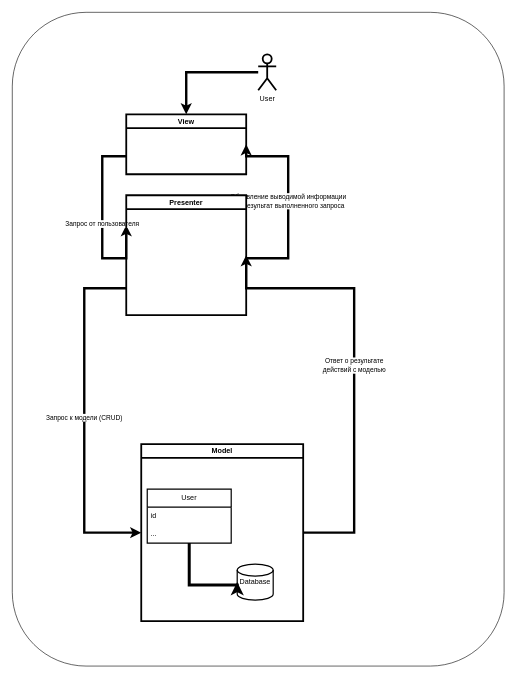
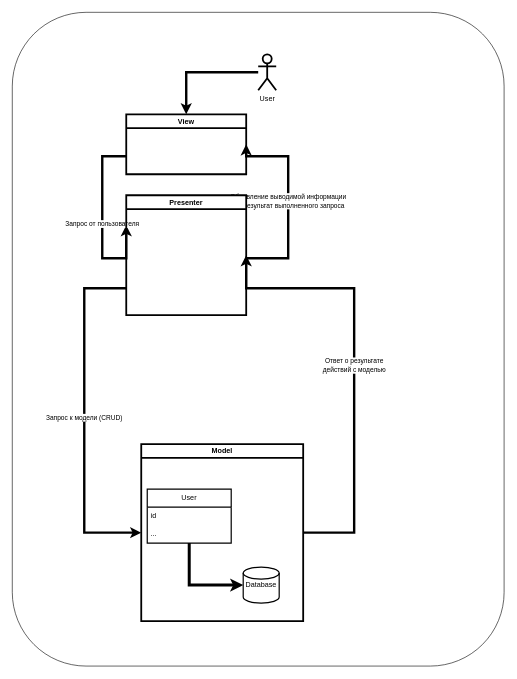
node "Database": moved (255, 582) -> (261, 585)
